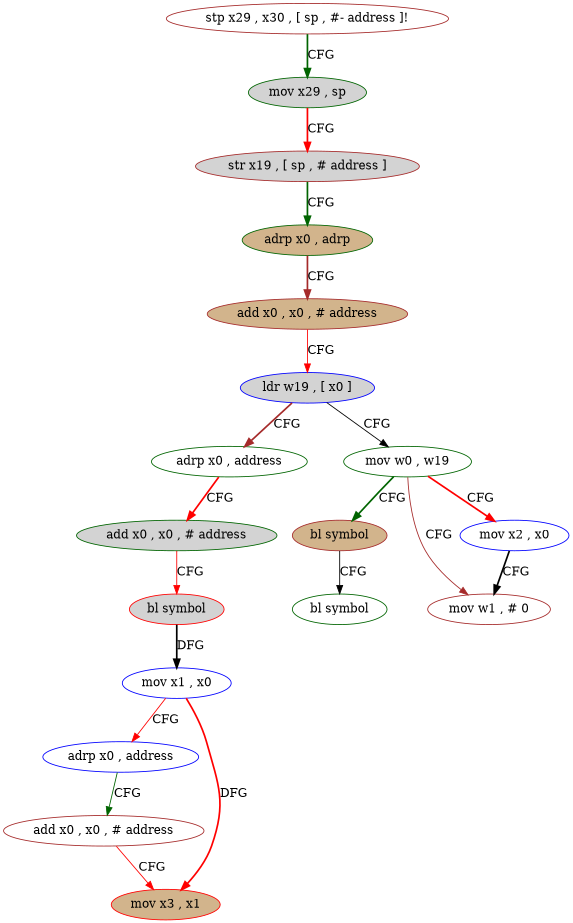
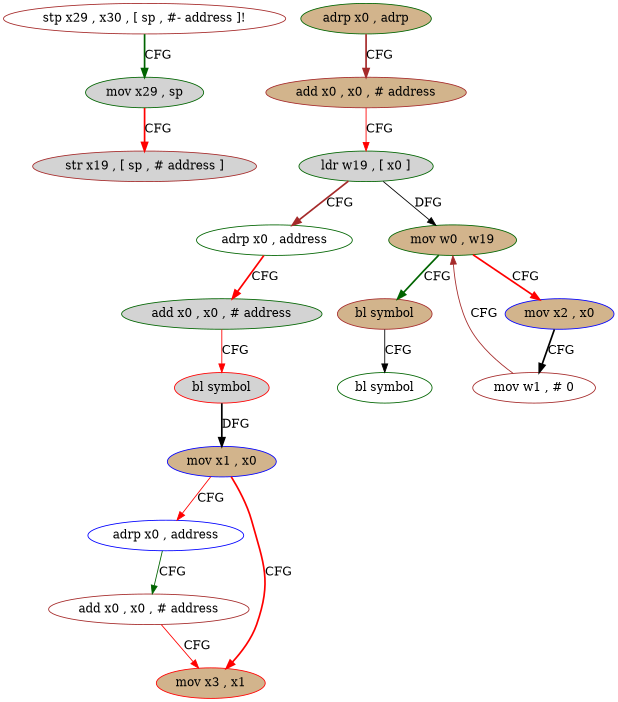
edge "str x19 , [ sp , # address ]" -> "adrp x0 , adrp": removed, label "CFG"
node "ldr w19 , [ x0 ]": color blue -> darkgreen
edge "ldr w19 , [ x0 ]" -> "mov w0 , w19": label "CFG" -> "DFG"
node "mov w0 , w19": fillcolor white -> tan
node "mov x2 , x0": fillcolor white -> tan
edge "mov w0 , w19" -> "mov w1 , # 0": reversed
node "mov x1 , x0": fillcolor white -> tan
edge "mov x1 , x0" -> "mov x3 , x1": label "DFG" -> "CFG"
